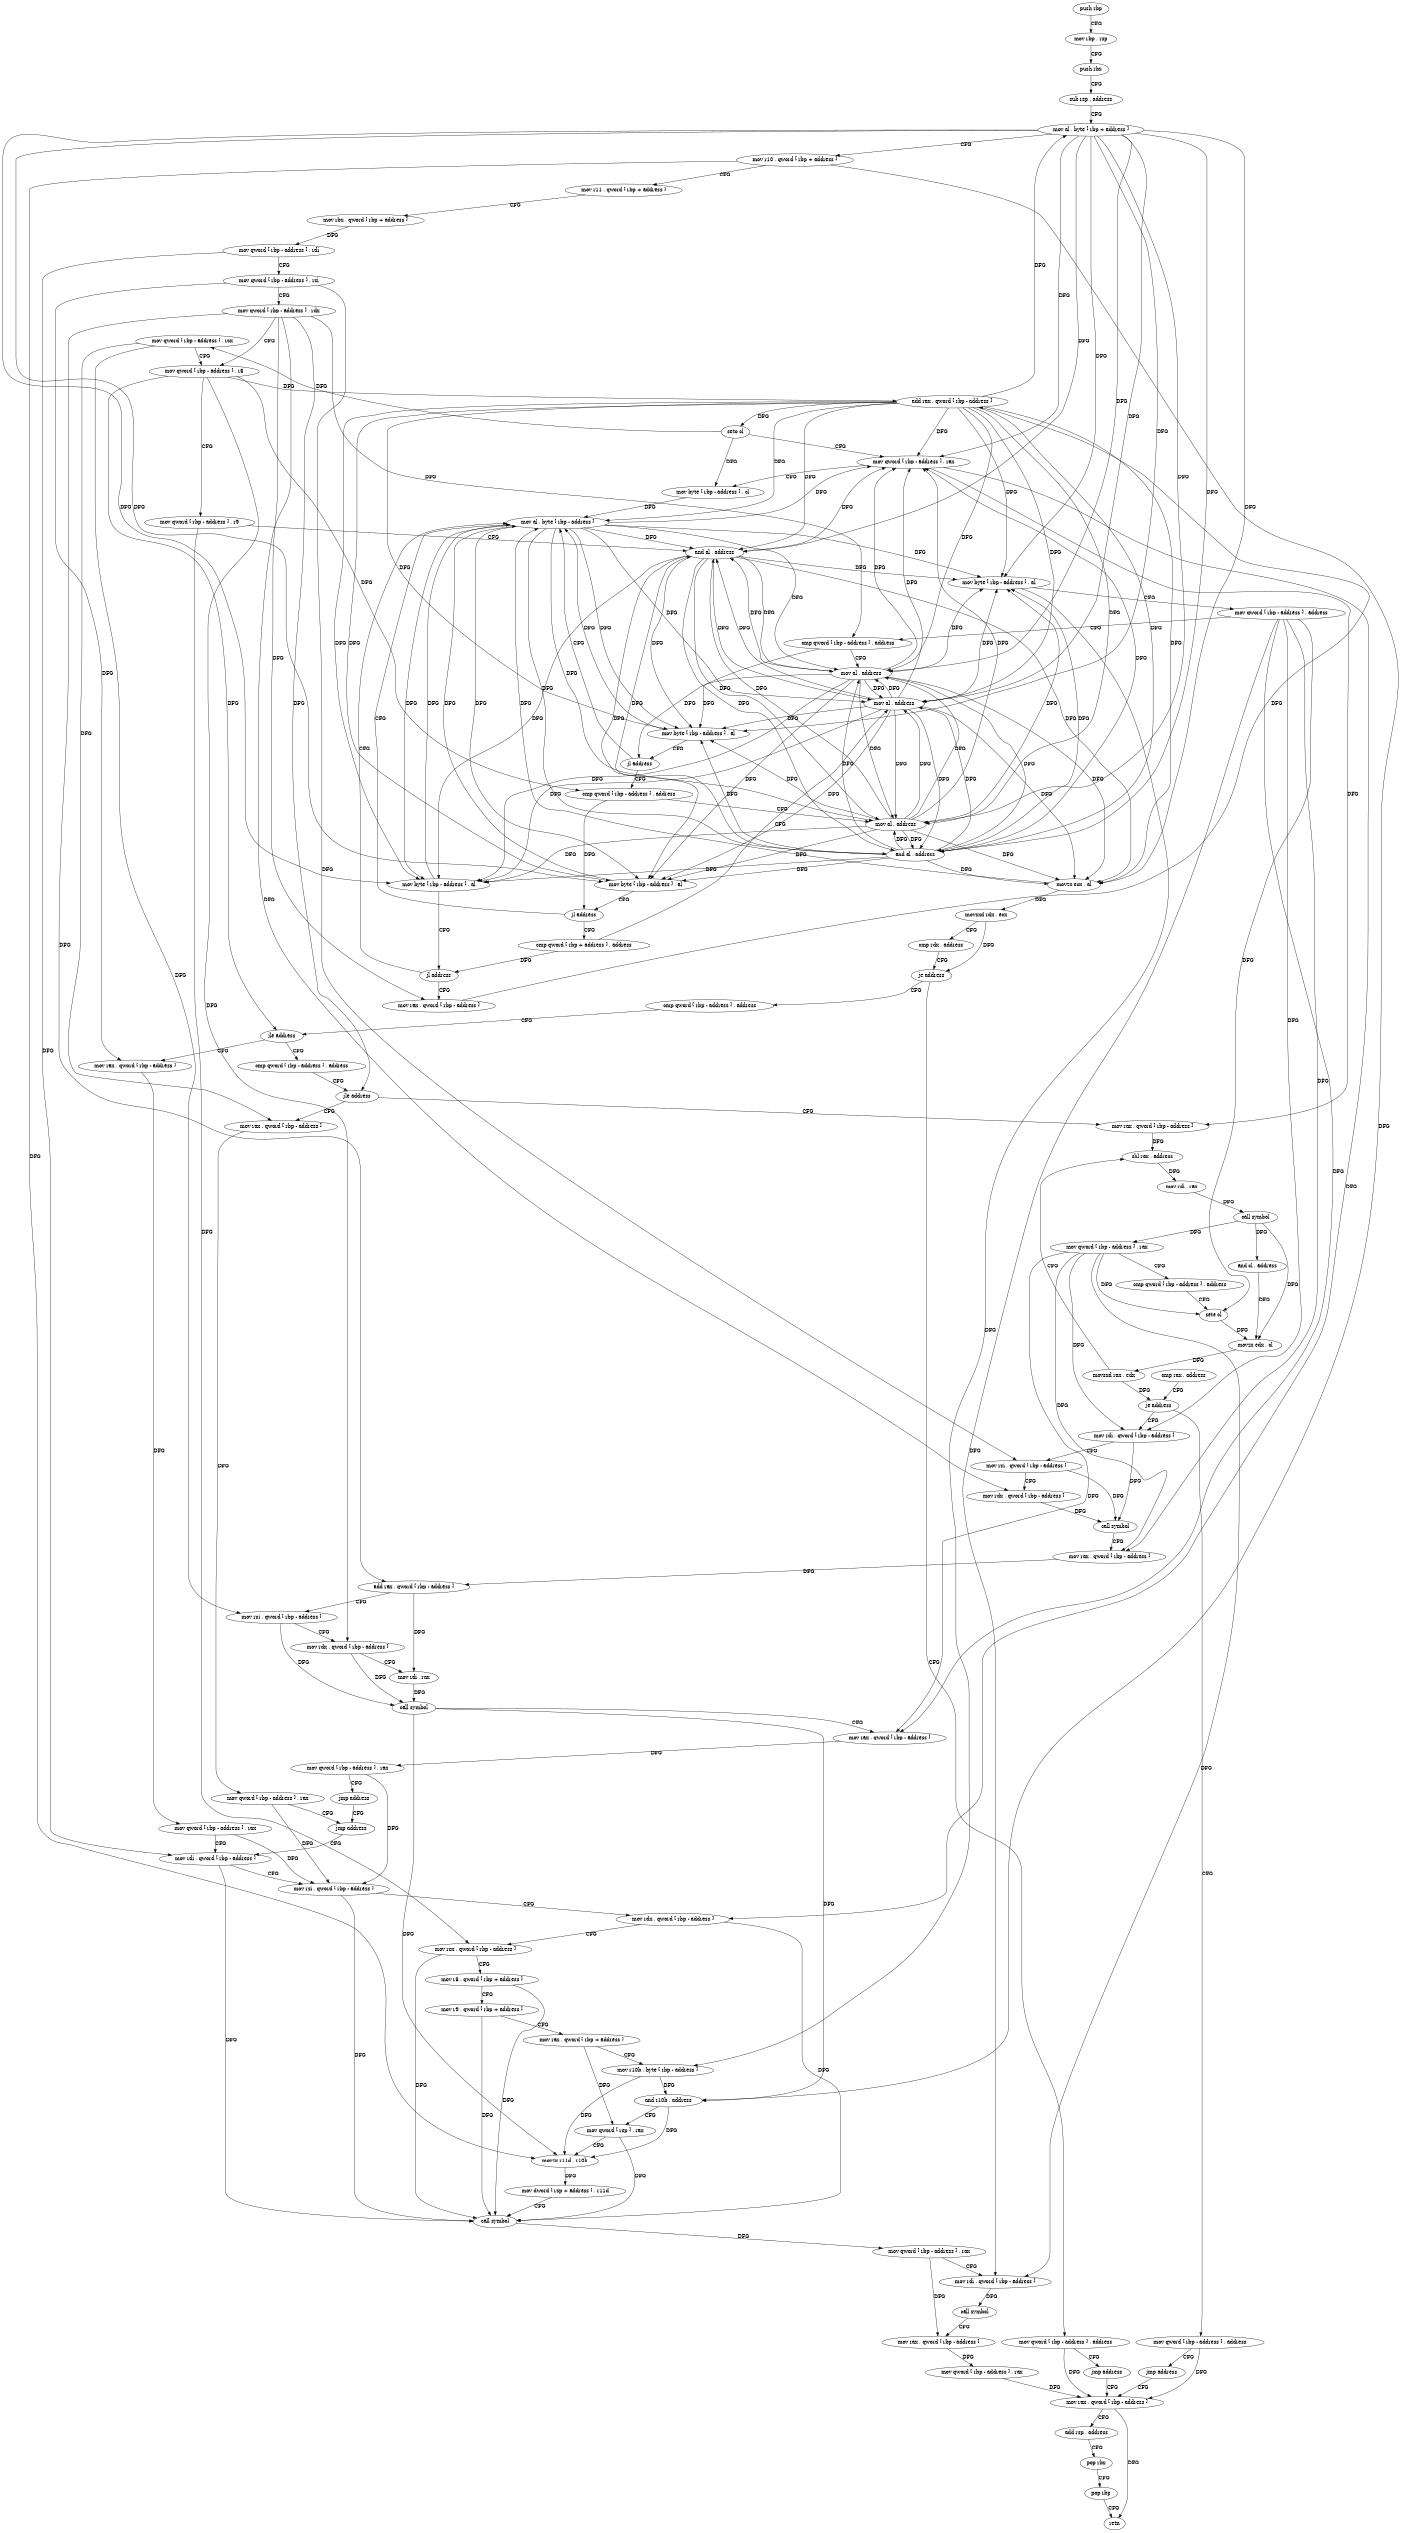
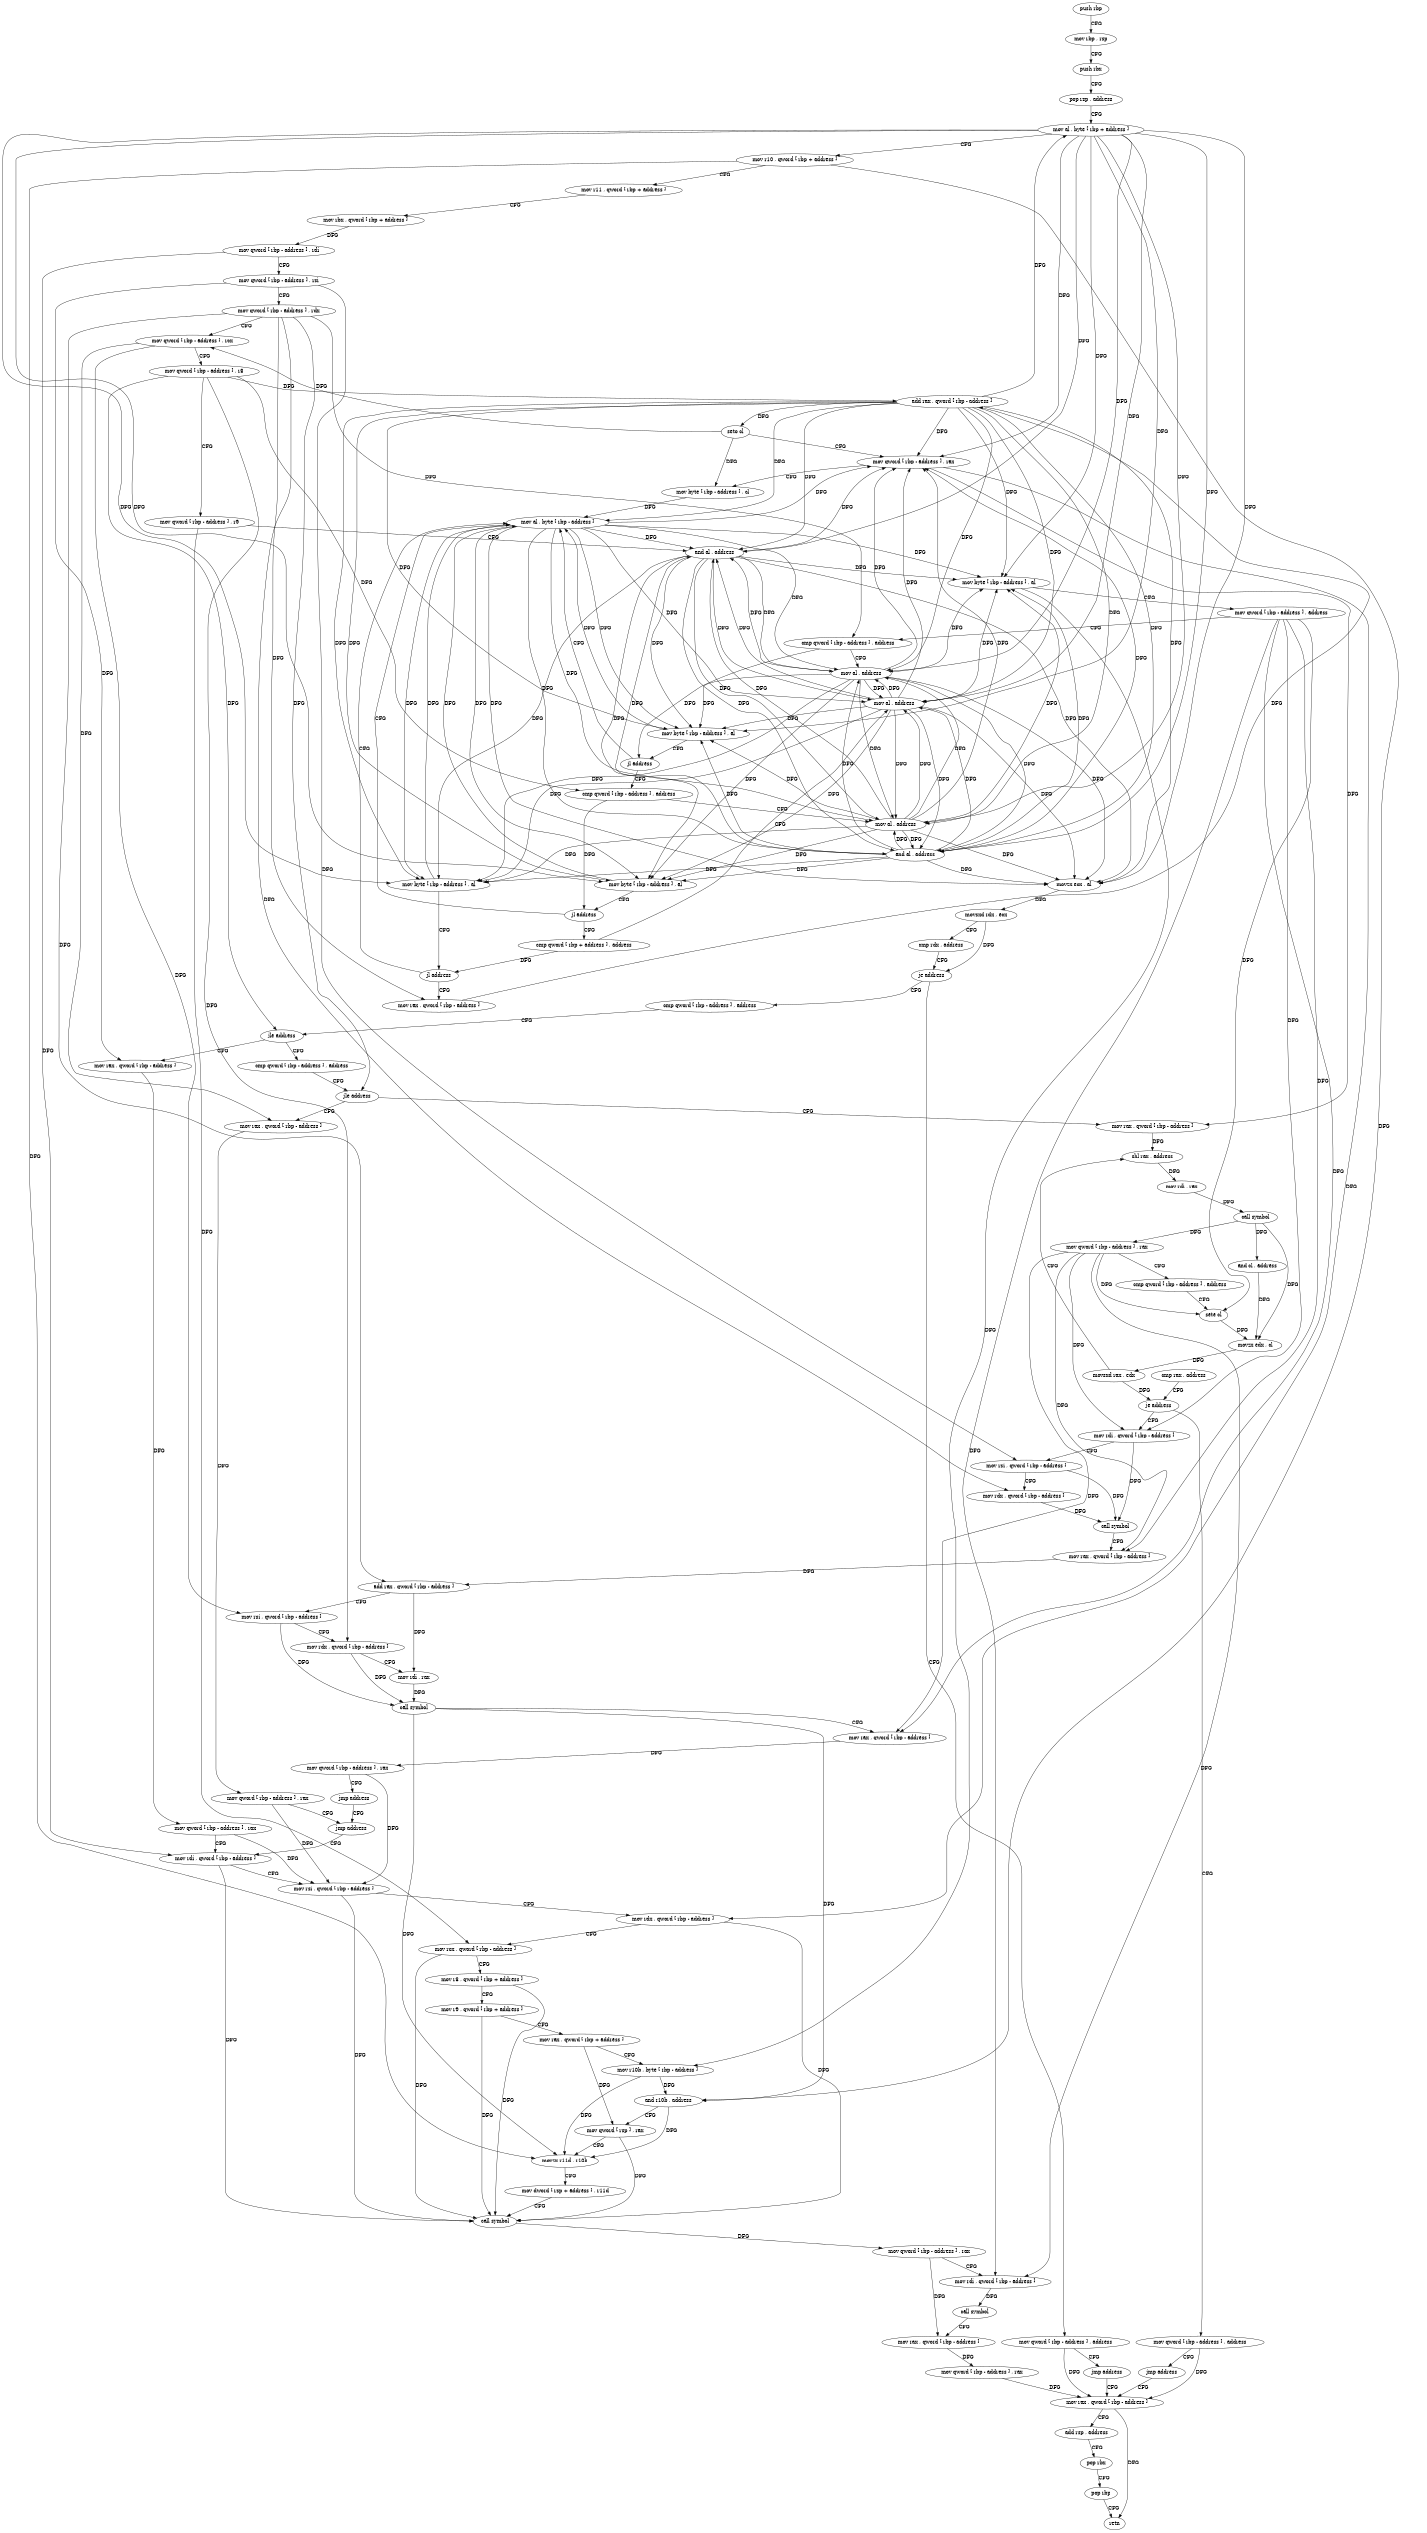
node "sub rsp , address": label "sub rsp , address" -> "pop rsp , address"
edge "mov qword [ rbp - address ] , rdx" -> "mov qword [ rbp - address ] , r8": now "mov qword [ rbp - address ] , rdx" -> "mov qword [ rbp - address ] , rcx"
edge "movzx ecx , al" -> "mov al , byte [ rbp - address ]": reversed
edge "movzx r11d , r10b" -> "mov dword [ rsp + address ] , r11d": label "DFG" -> "CFG"
